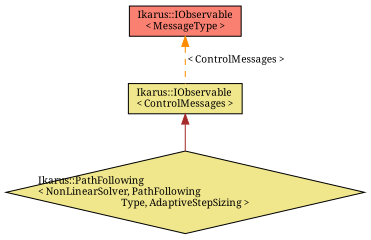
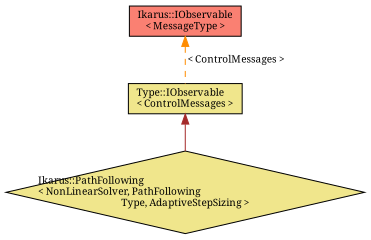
node "Ikarus::IObservable < ControlMessages >": label "Ikarus::IObservable < ControlMessages >" -> "Type::IObservable < ControlMessages >"
